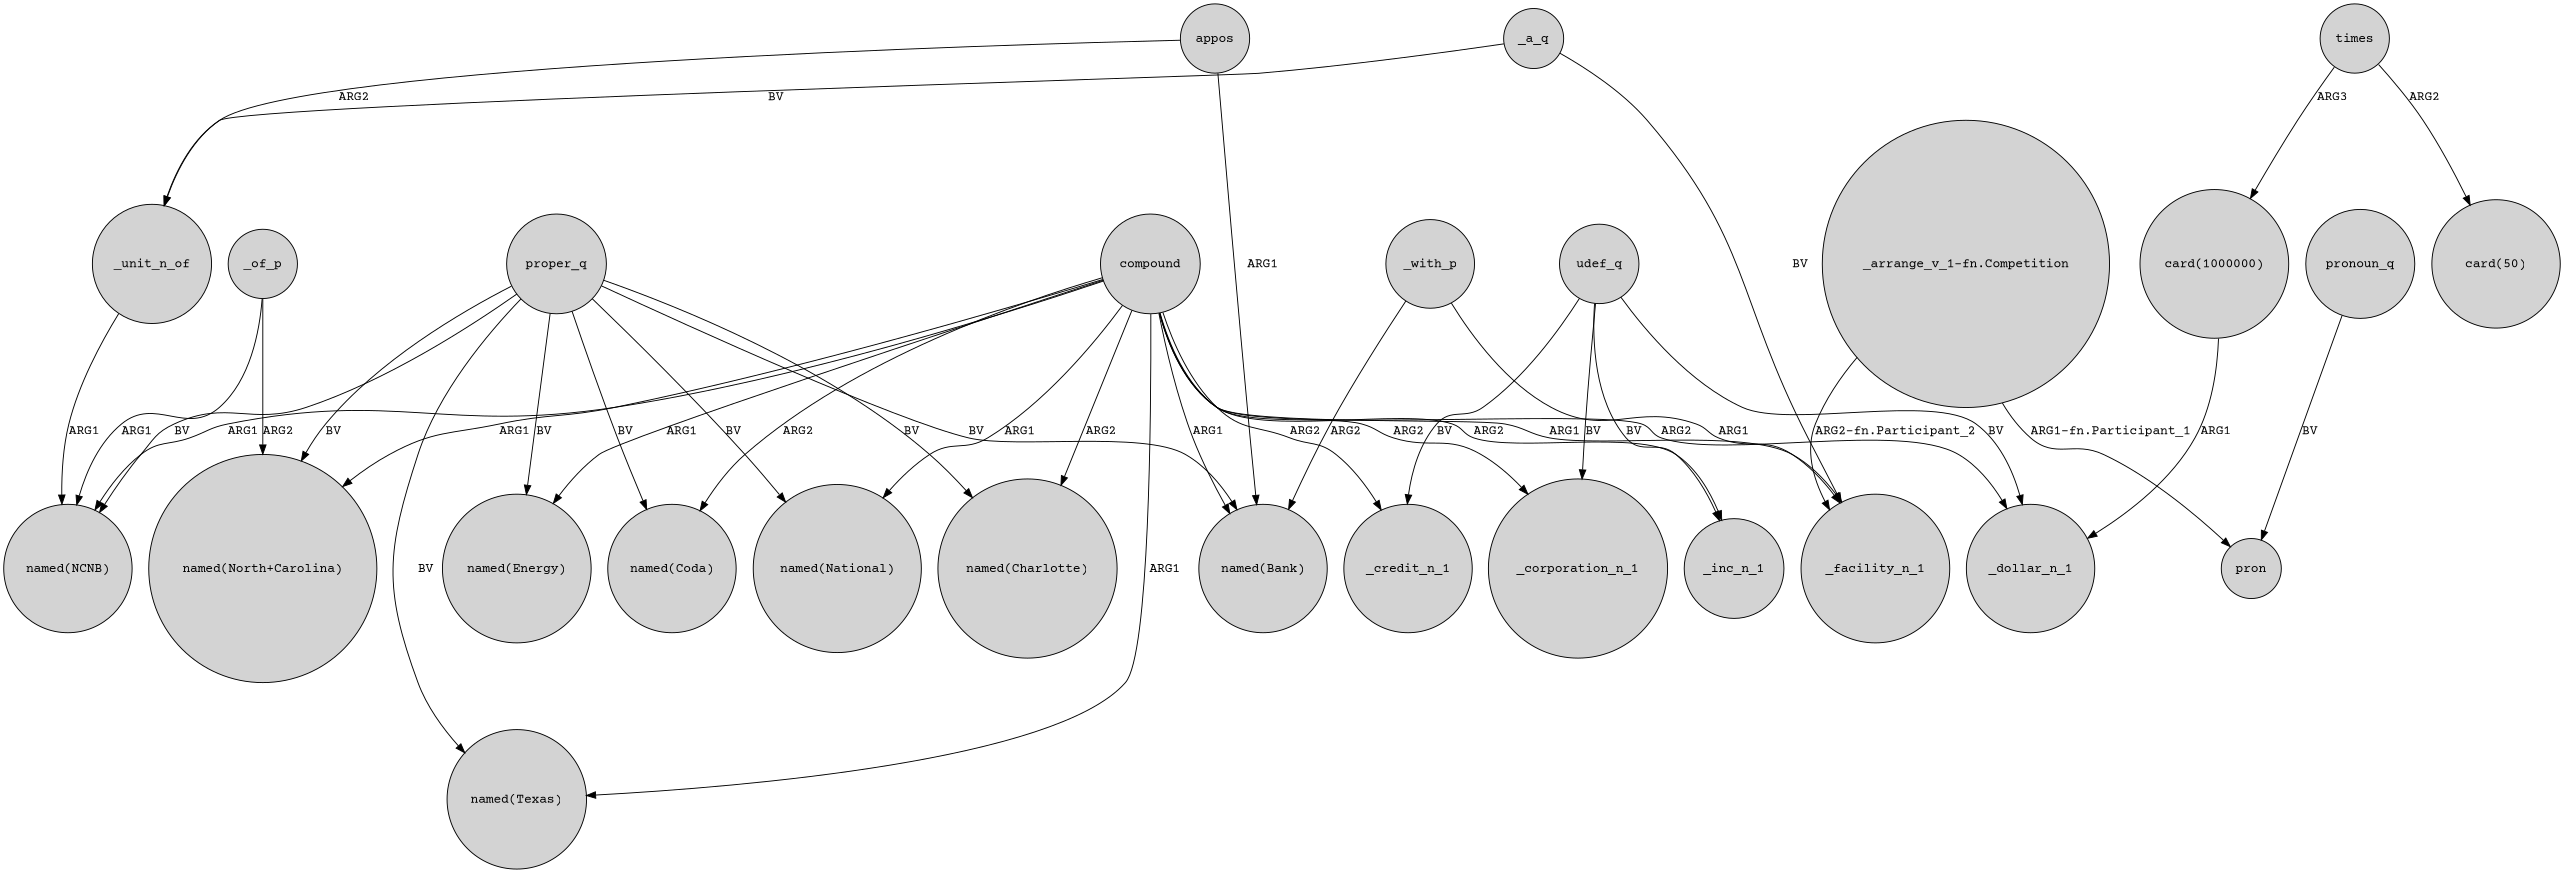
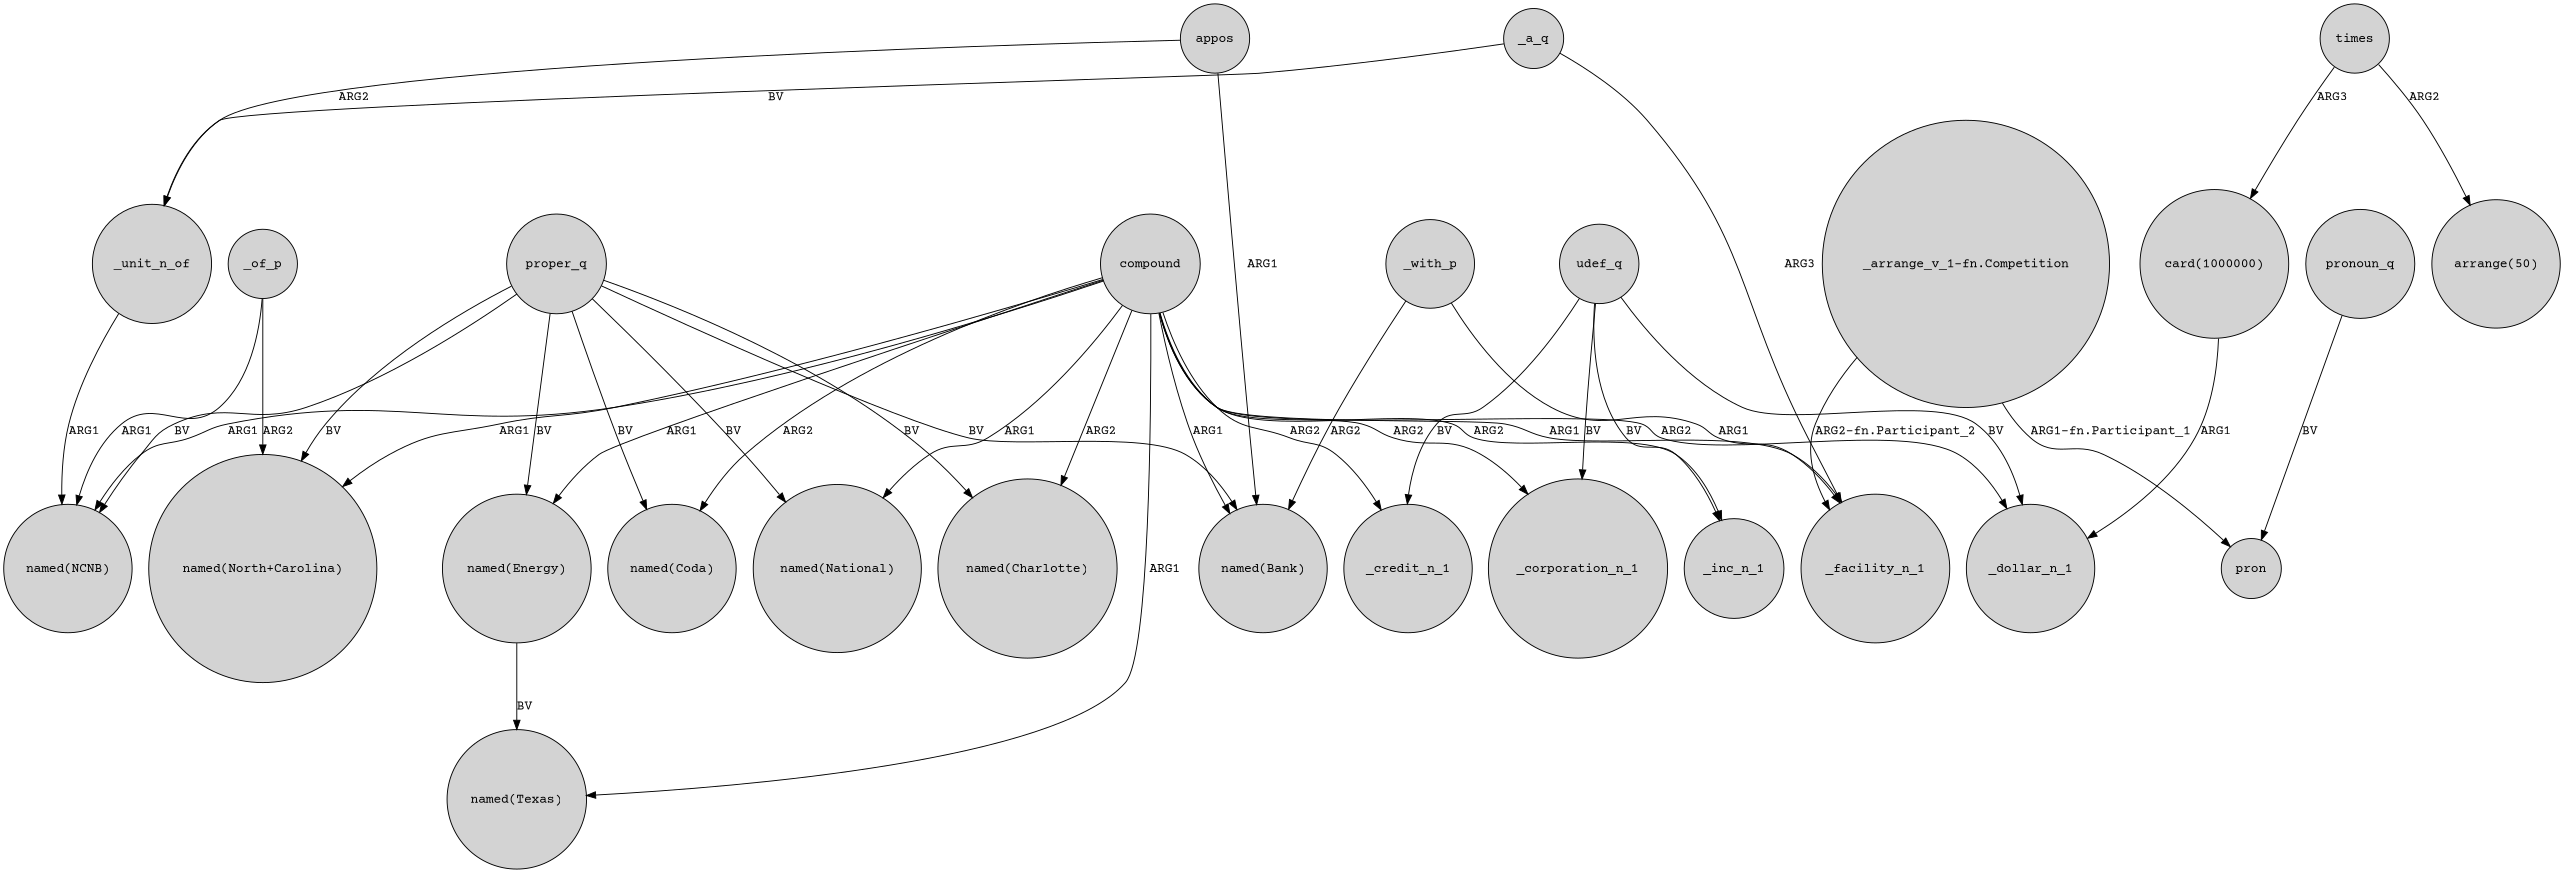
edge "_a_q" -> "_facility_n_1": label "BV" -> "ARG3"
node "card(50)": label "card(50)" -> "arrange(50)"
edge "proper_q" -> "named(Texas)": now "named(Energy)" -> "named(Texas)"
